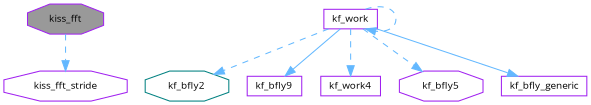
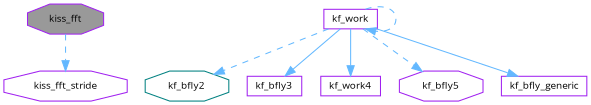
edge "kf_work" -> "kf_work4": style dashed -> solid
node "kf_bfly9": label "kf_bfly9" -> "kf_bfly3"
